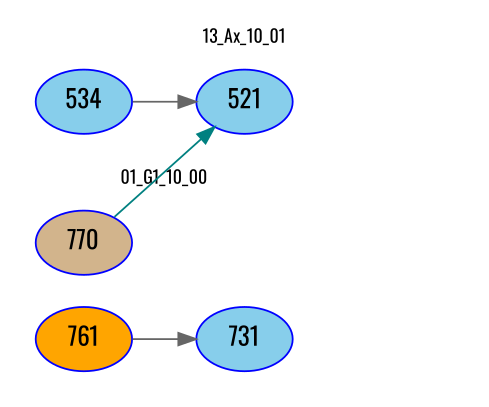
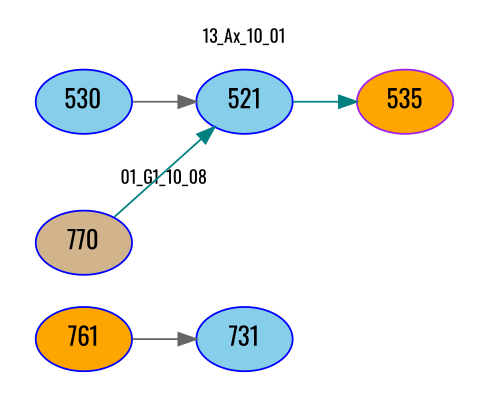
node "534": label "534" -> "530"
node "535": added
cluster "01_G1_10_00": label "01_G1_10_00" -> "01_G1_10_08"
